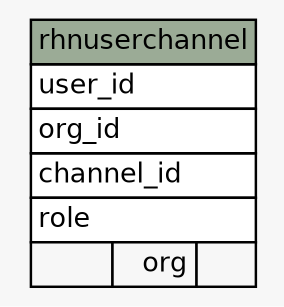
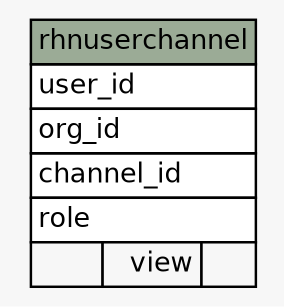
node "rhnuserchannel": text "org" -> "view"
